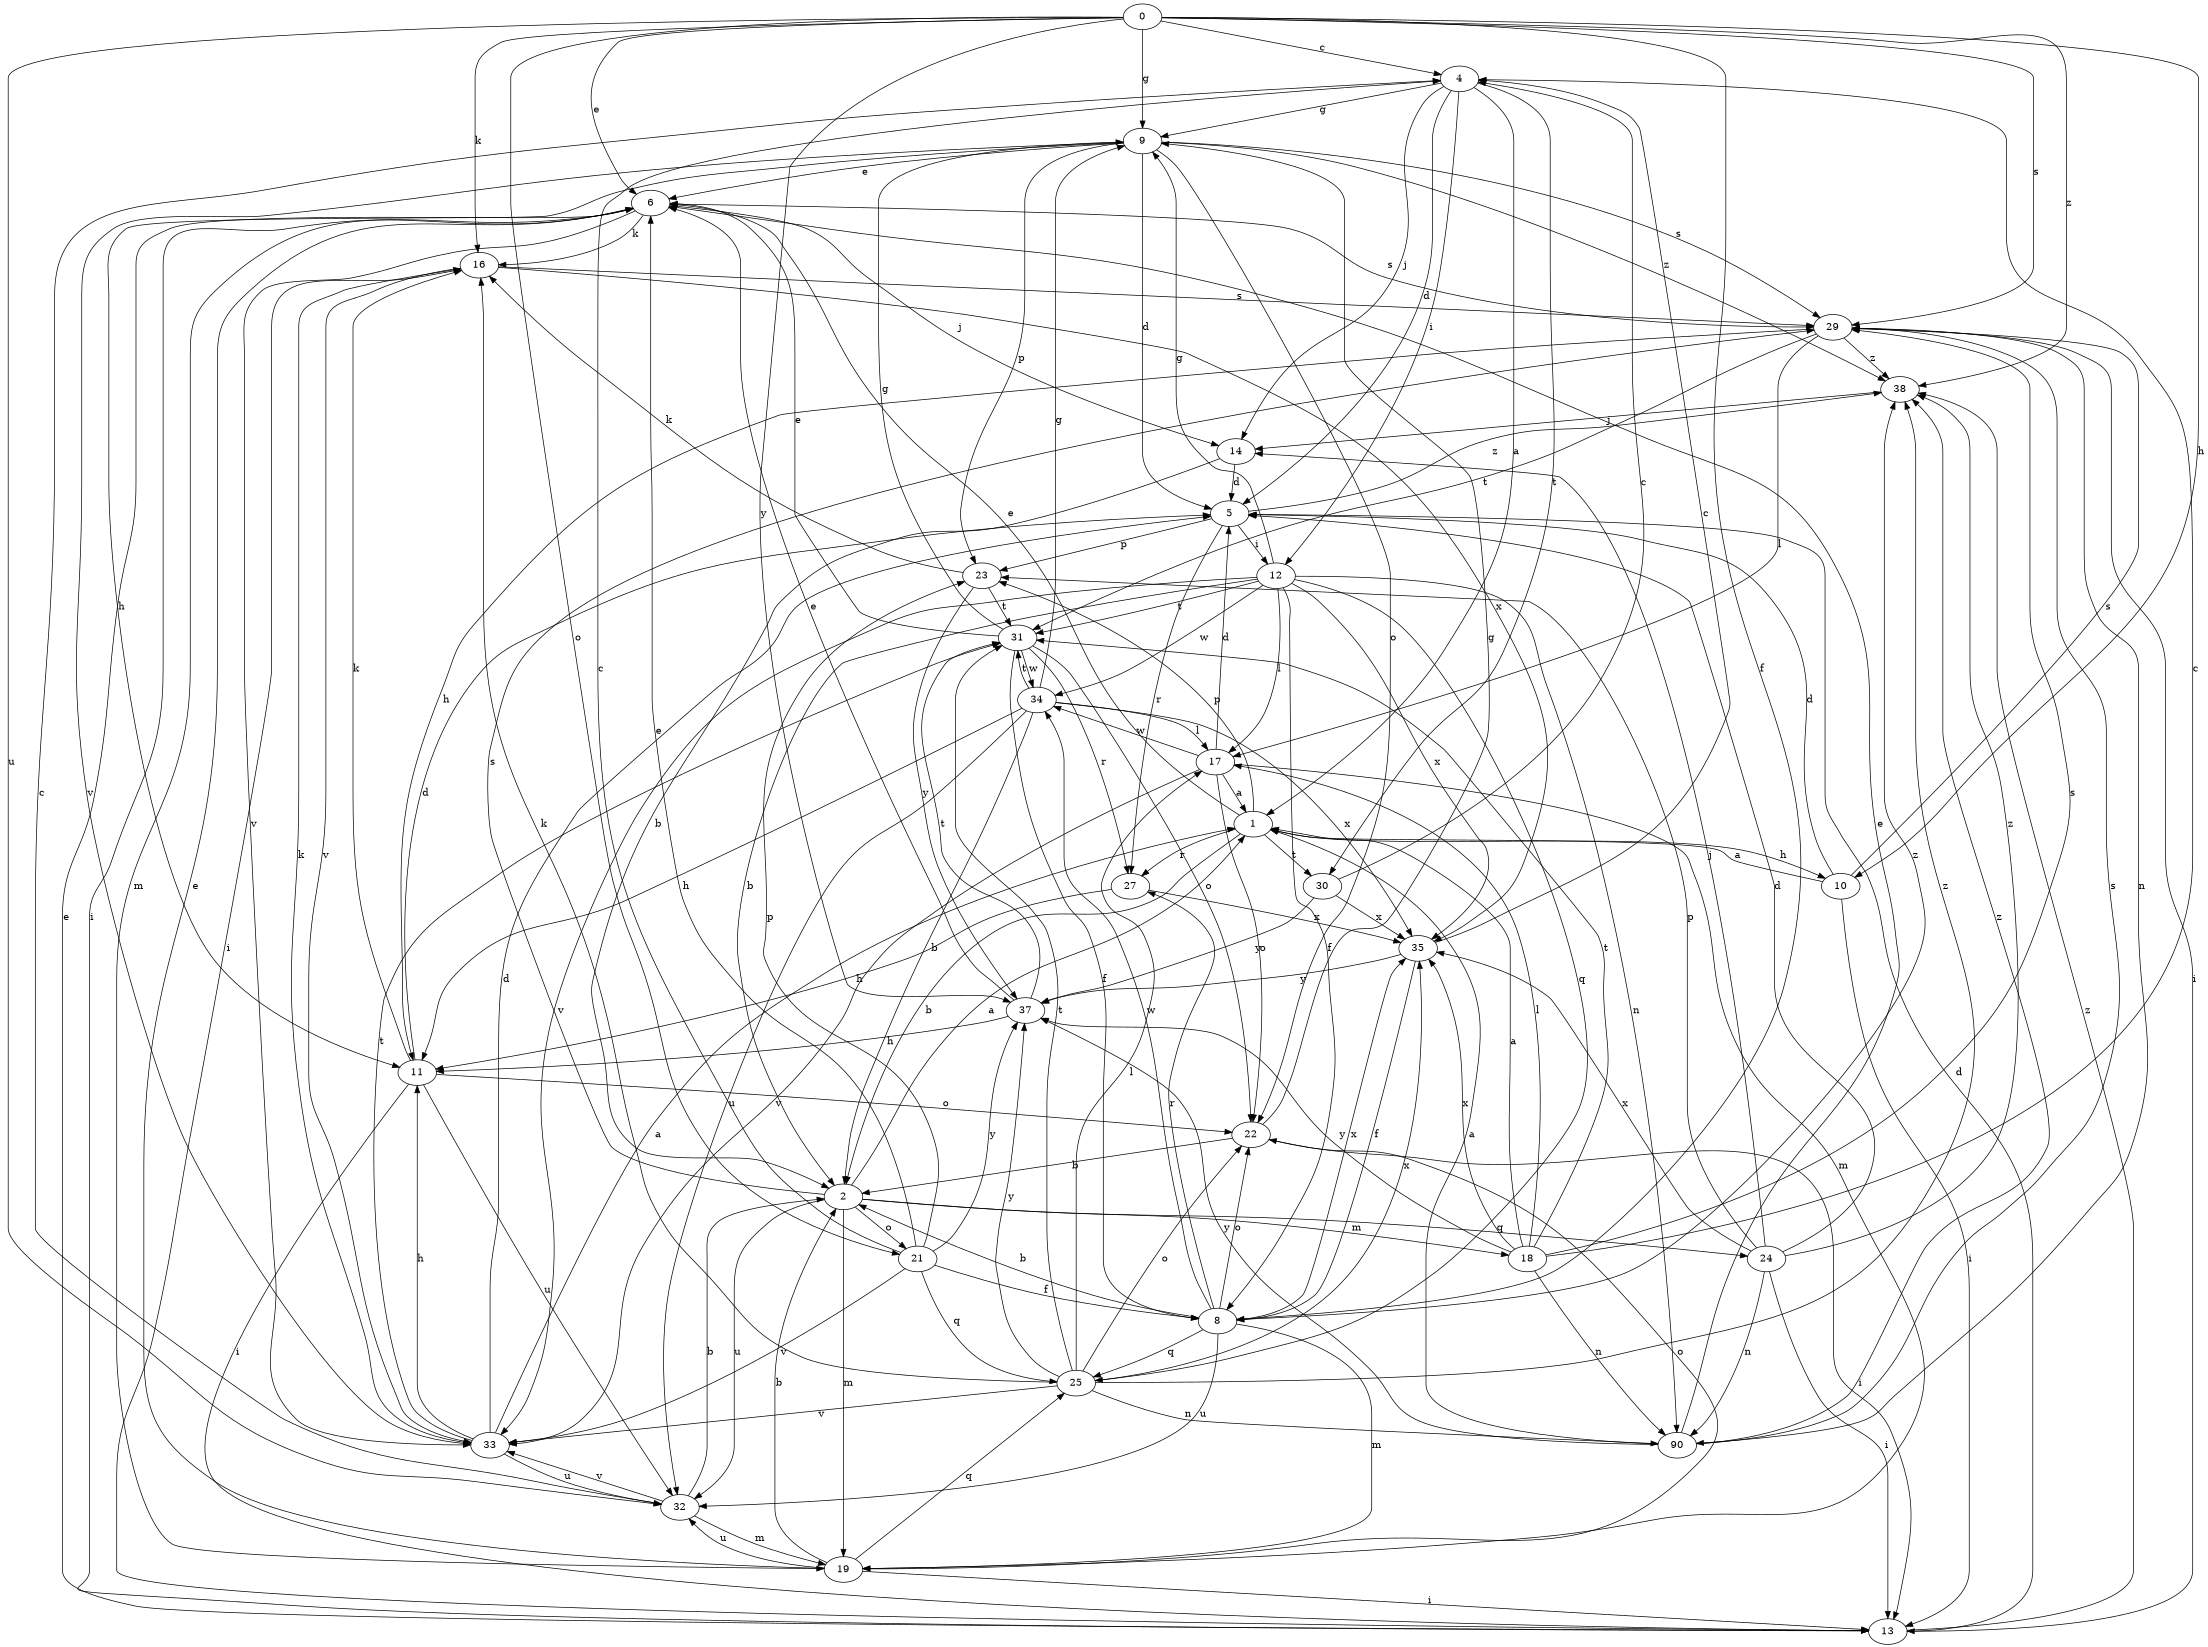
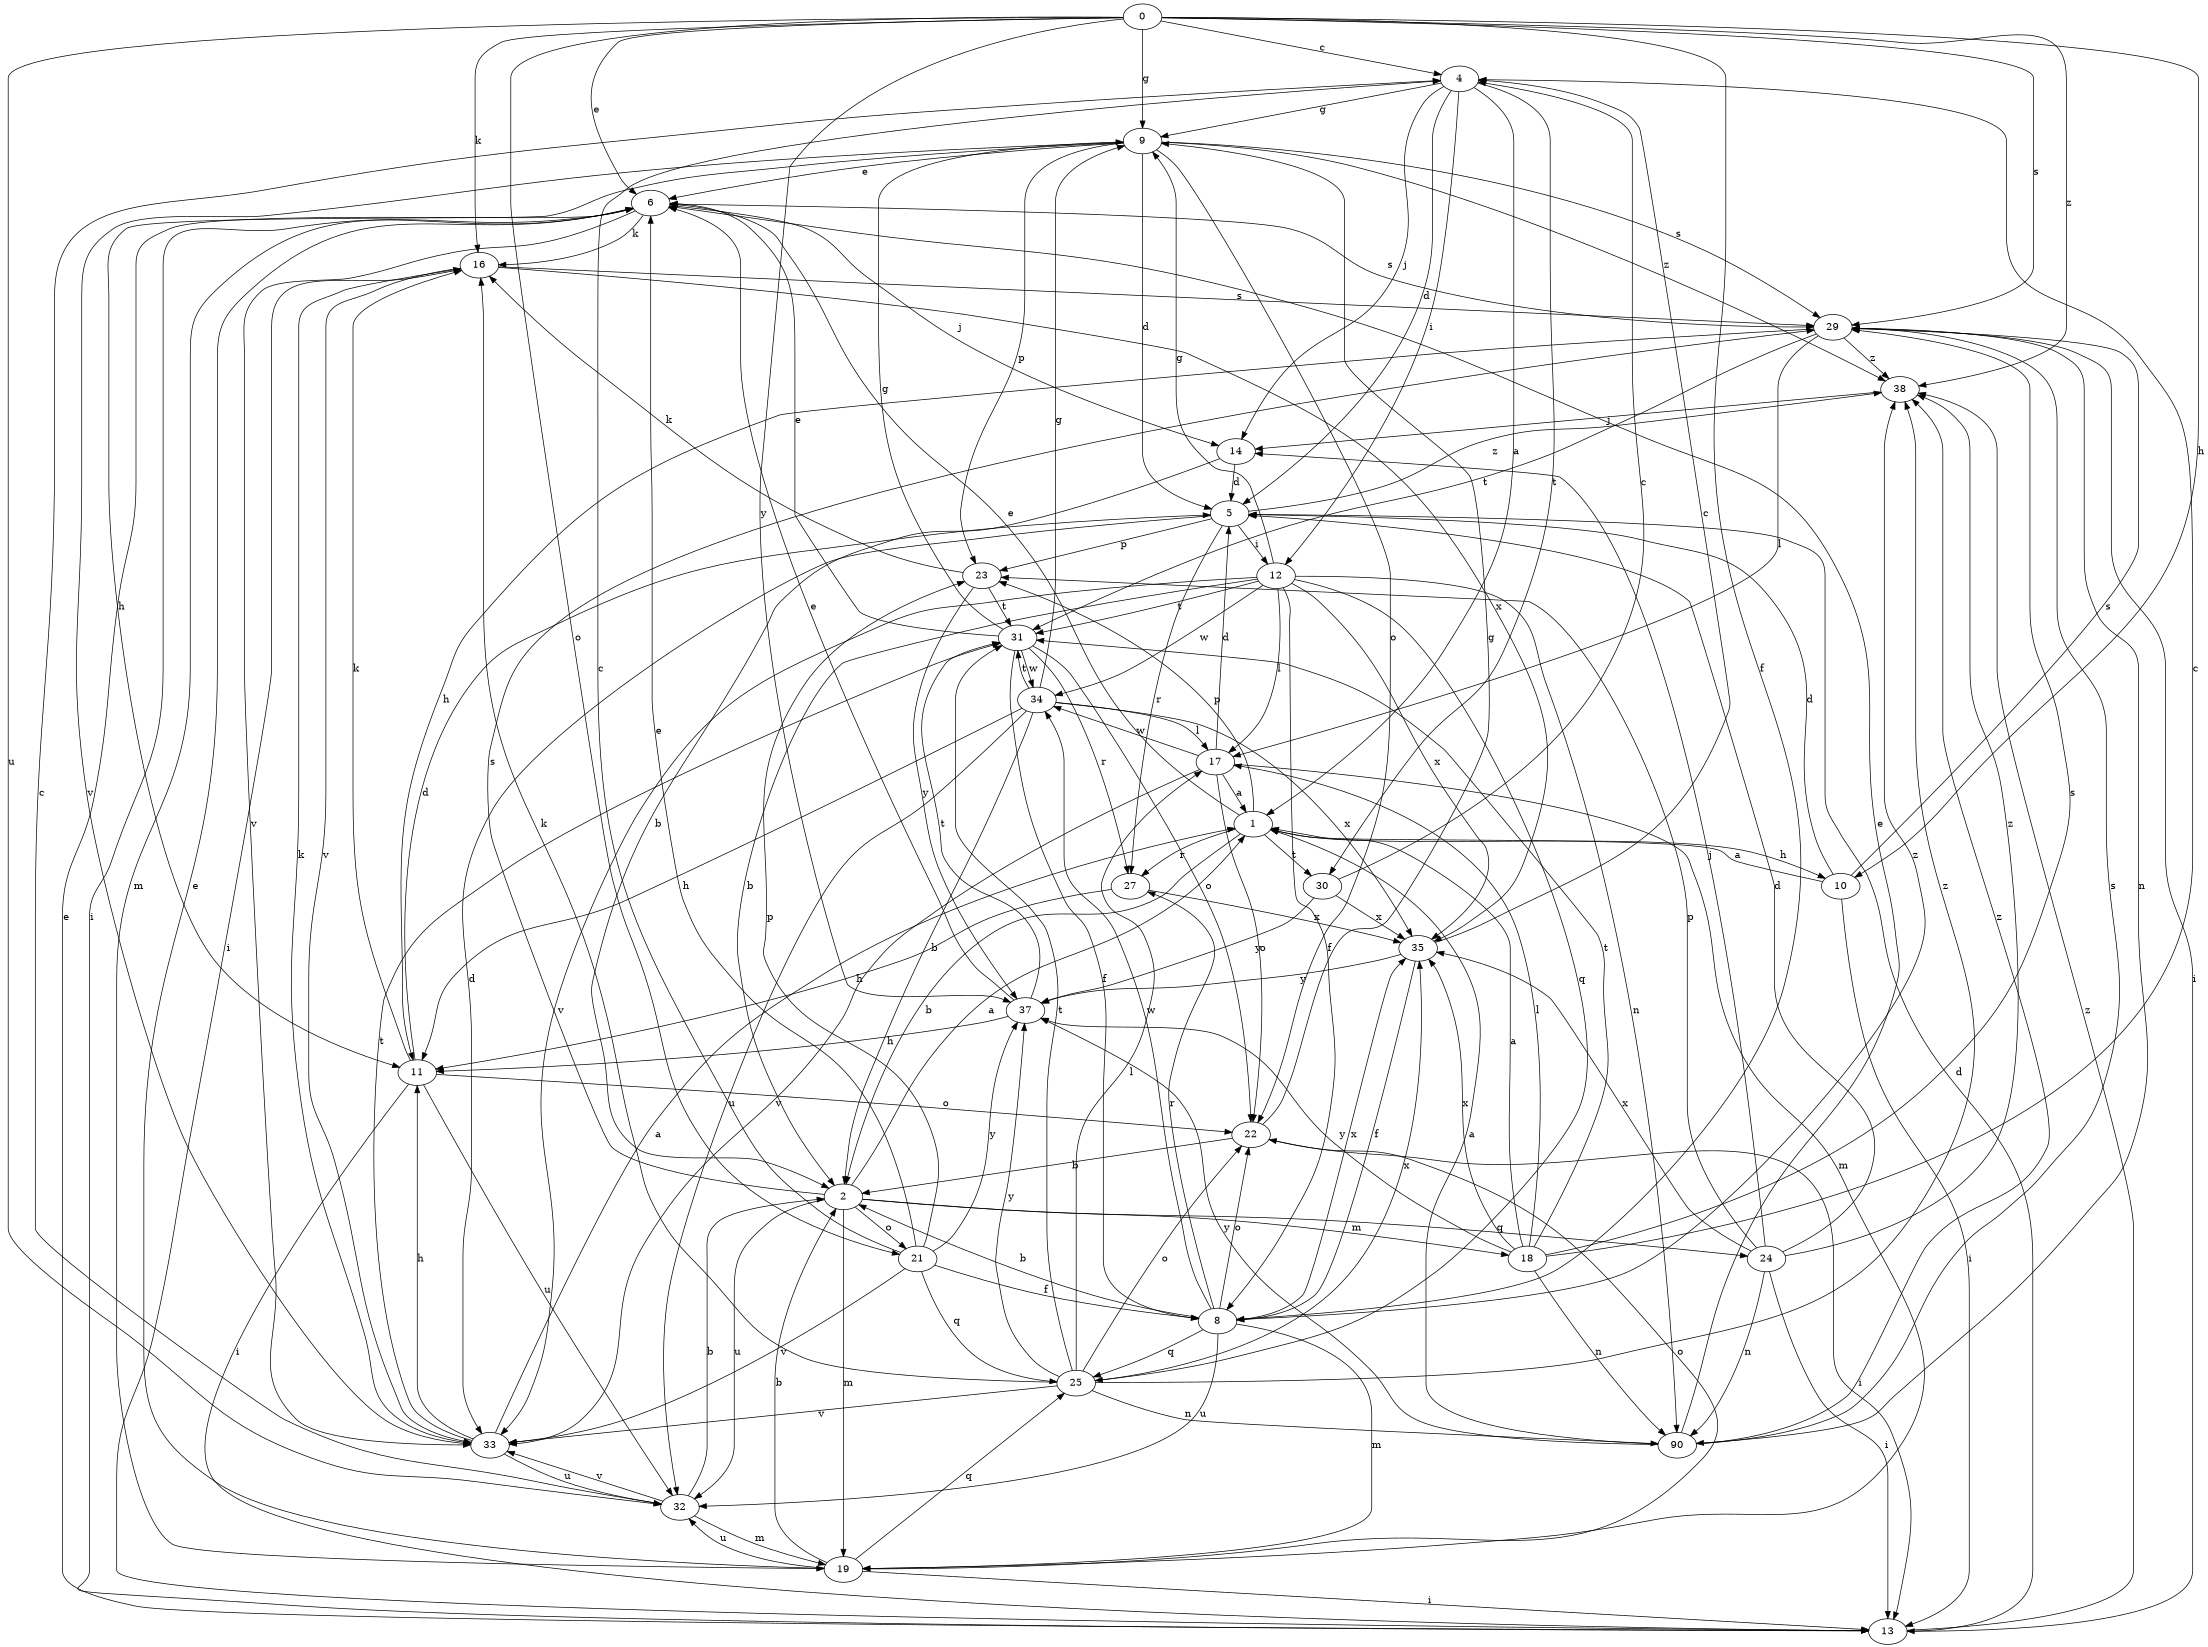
edge "33" -> "5": reversed
